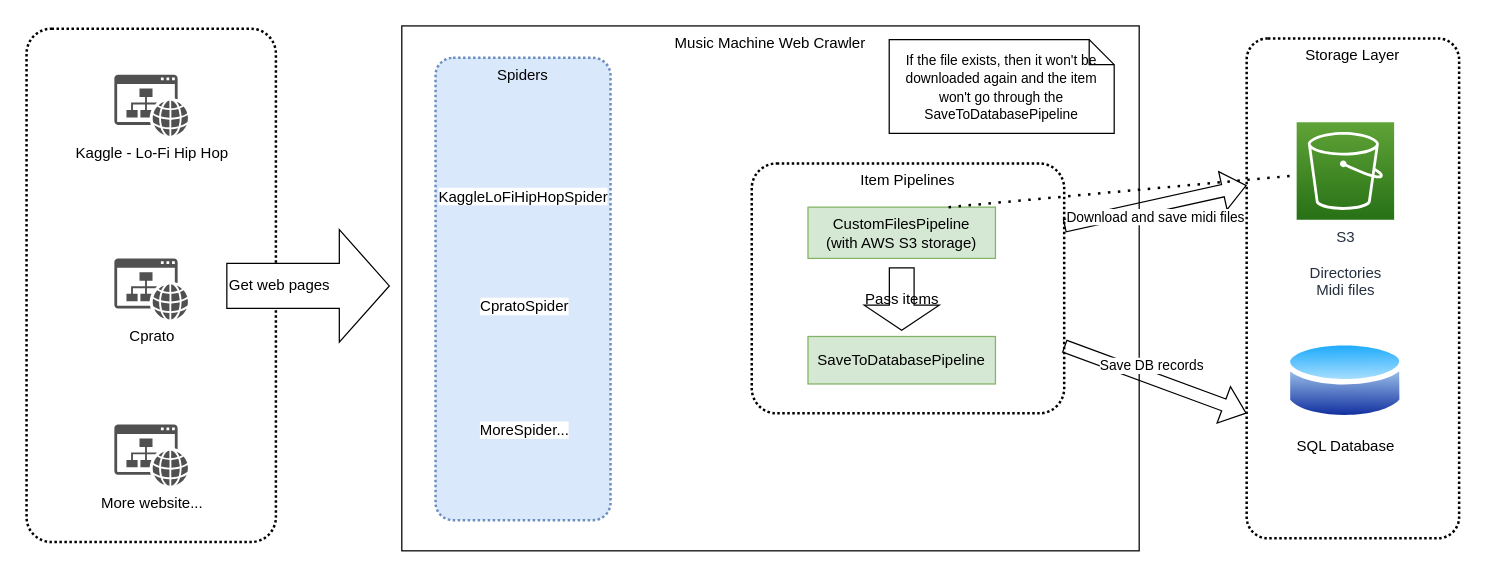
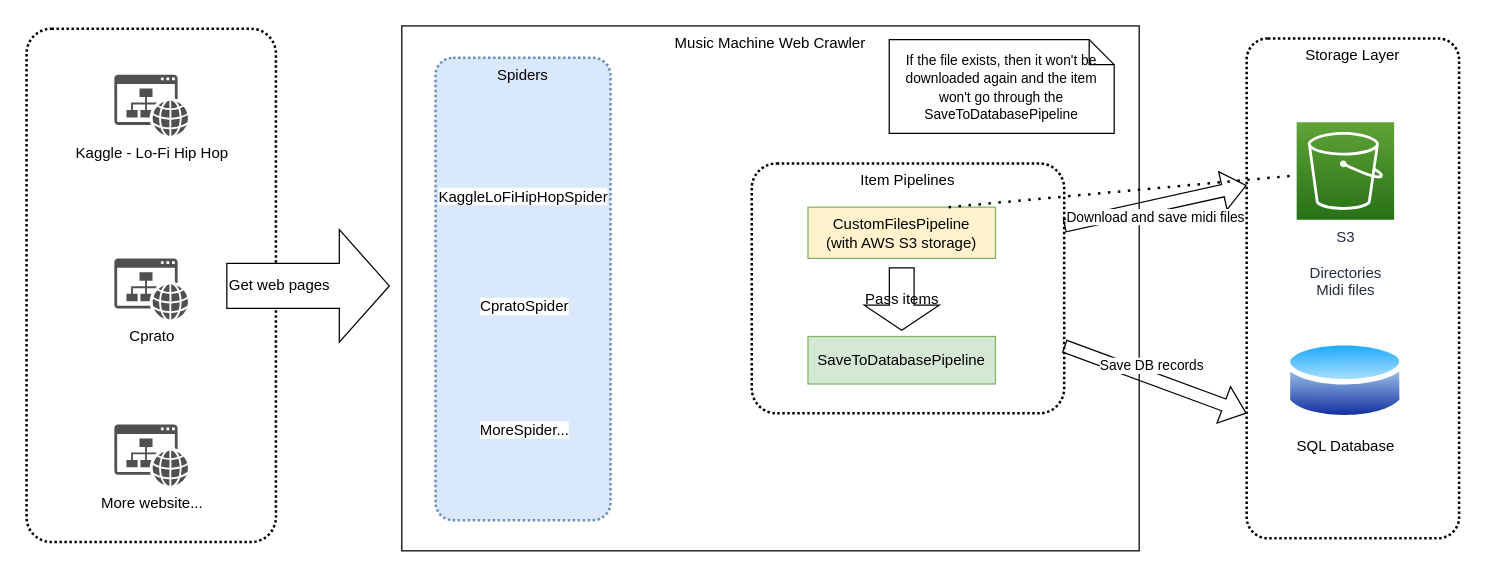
node "CustomFilesPipeline (with AWS S3 storage)": fillcolor #d5e8d4 -> #fff2cc
